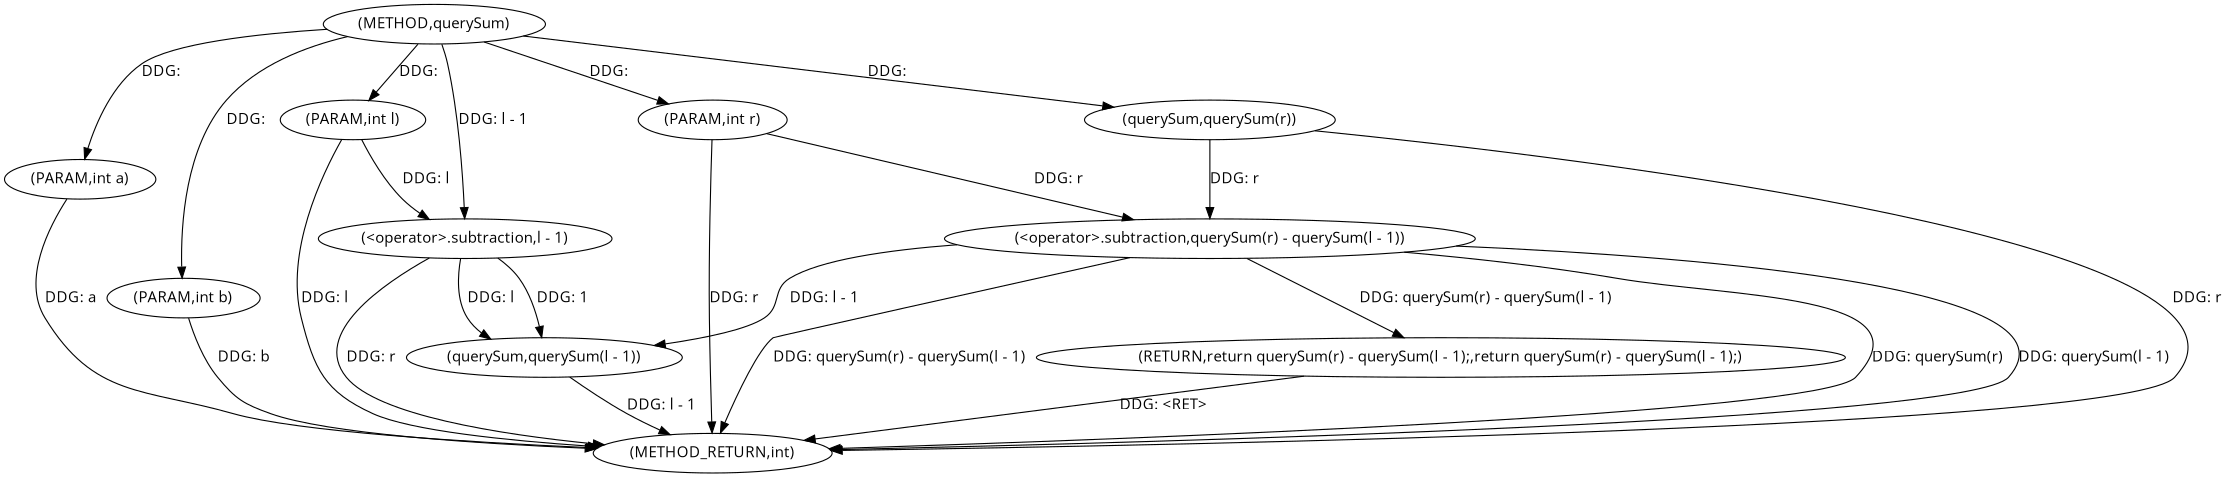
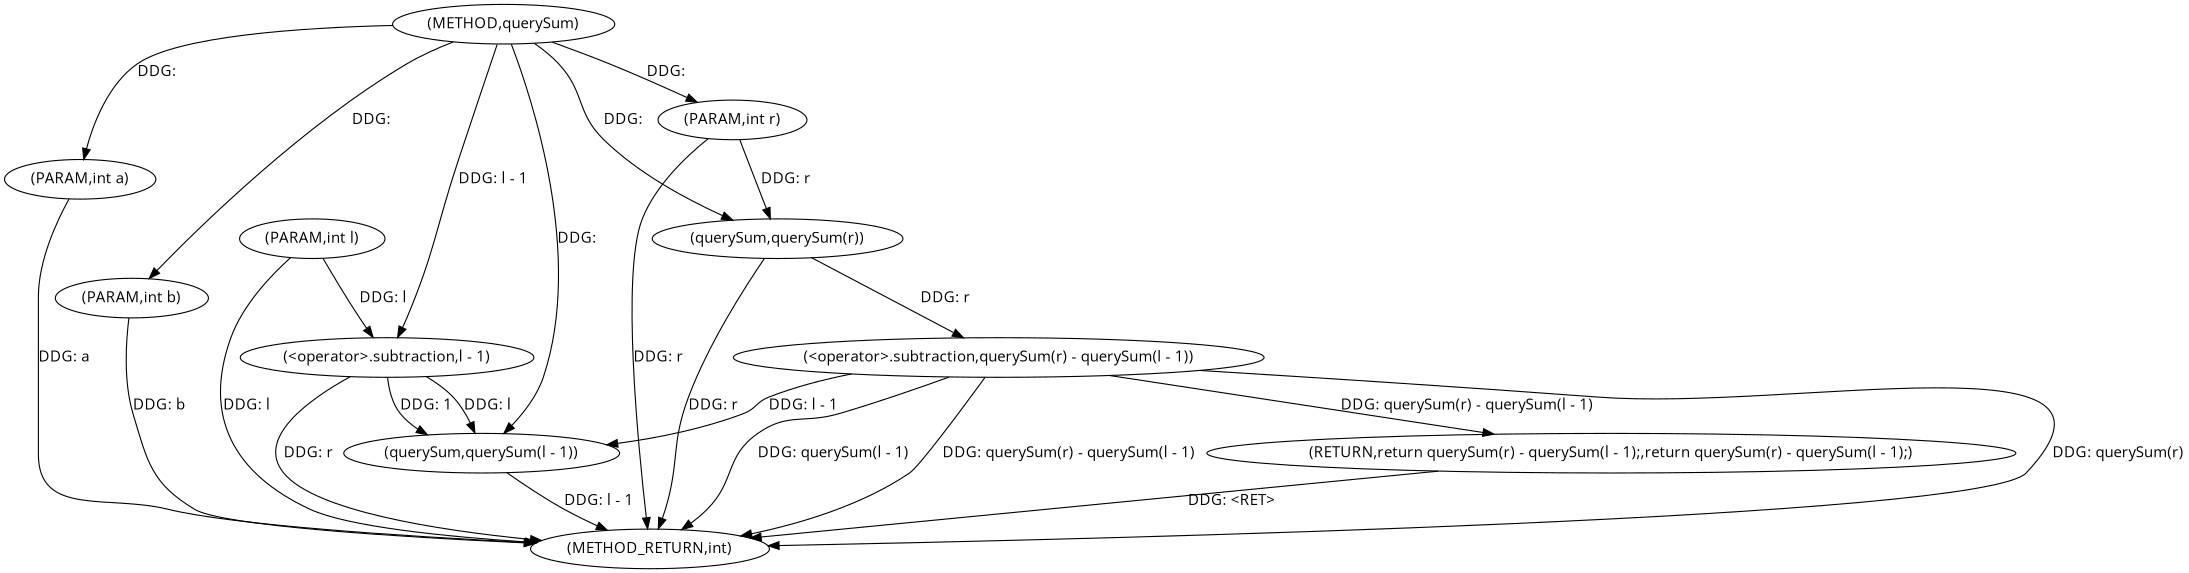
edge "(METHOD,querySum)" -> "(PARAM,int l)": now "(METHOD,querySum)" -> "(querySum,querySum(l - 1))"
edge "(PARAM,int r)" -> "(<operator>.subtraction,querySum(r) - querySum(l - 1))": now "(PARAM,int r)" -> "(querySum,querySum(r))"
